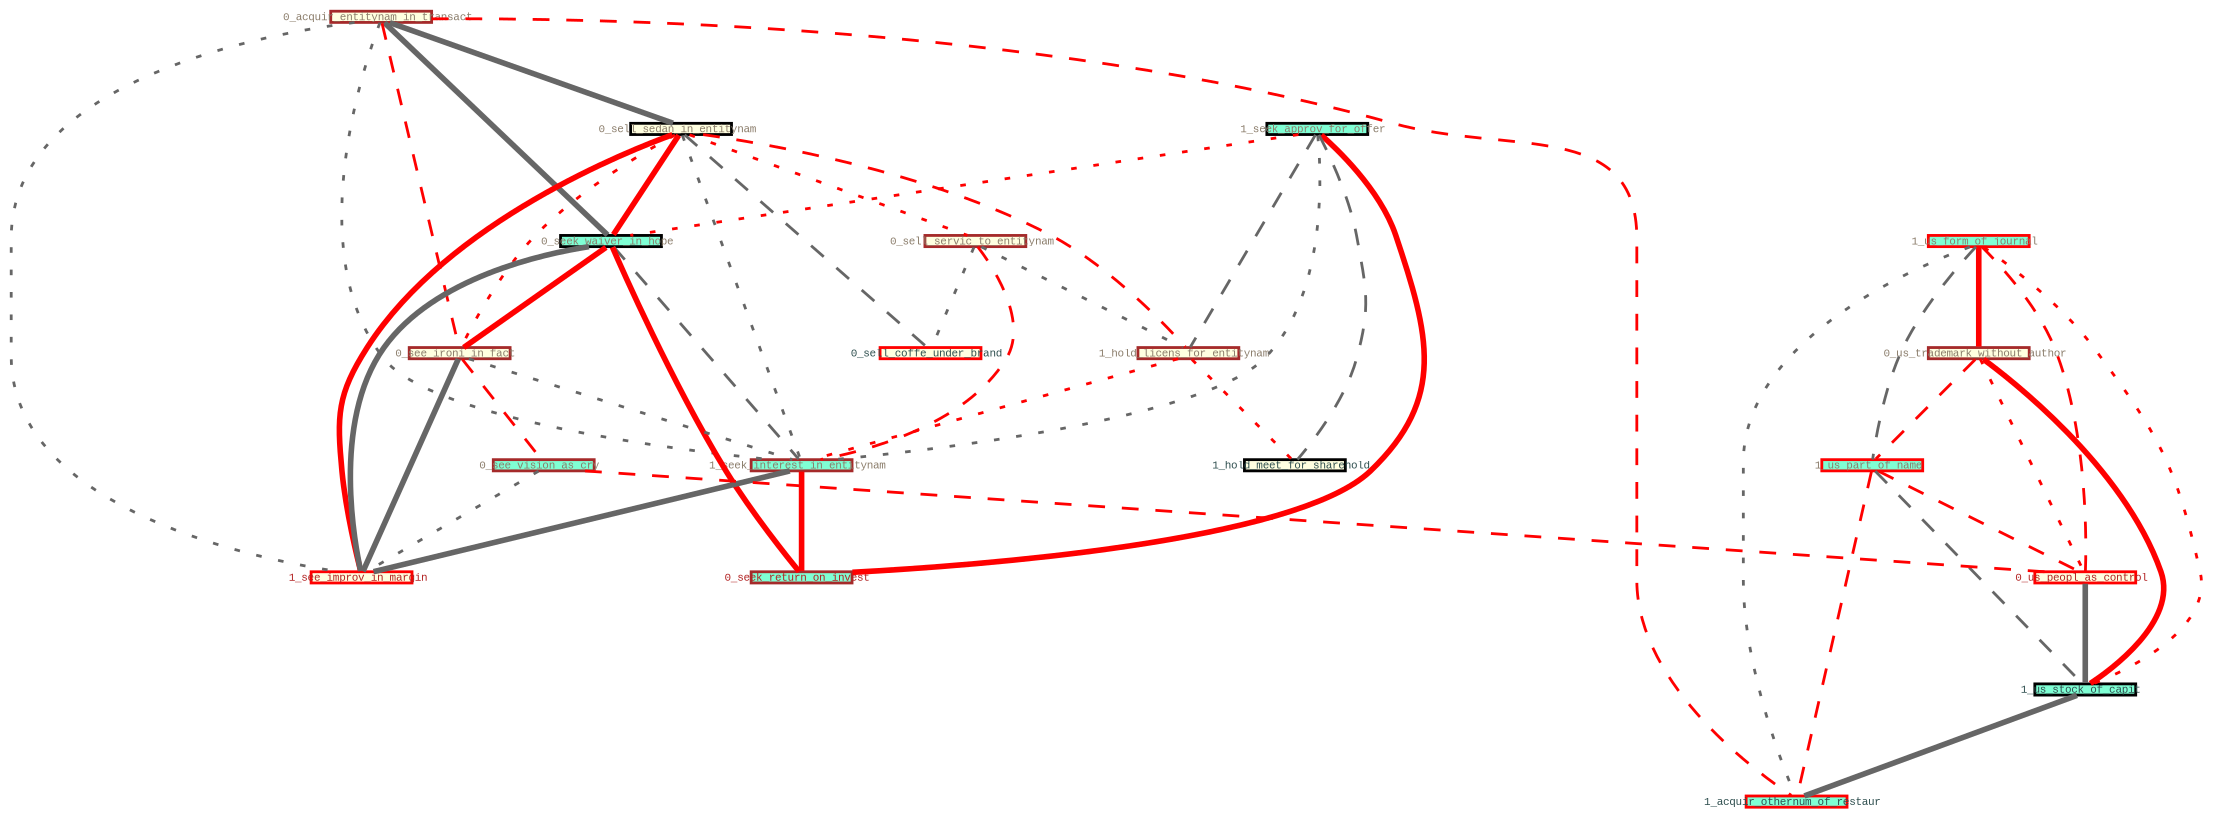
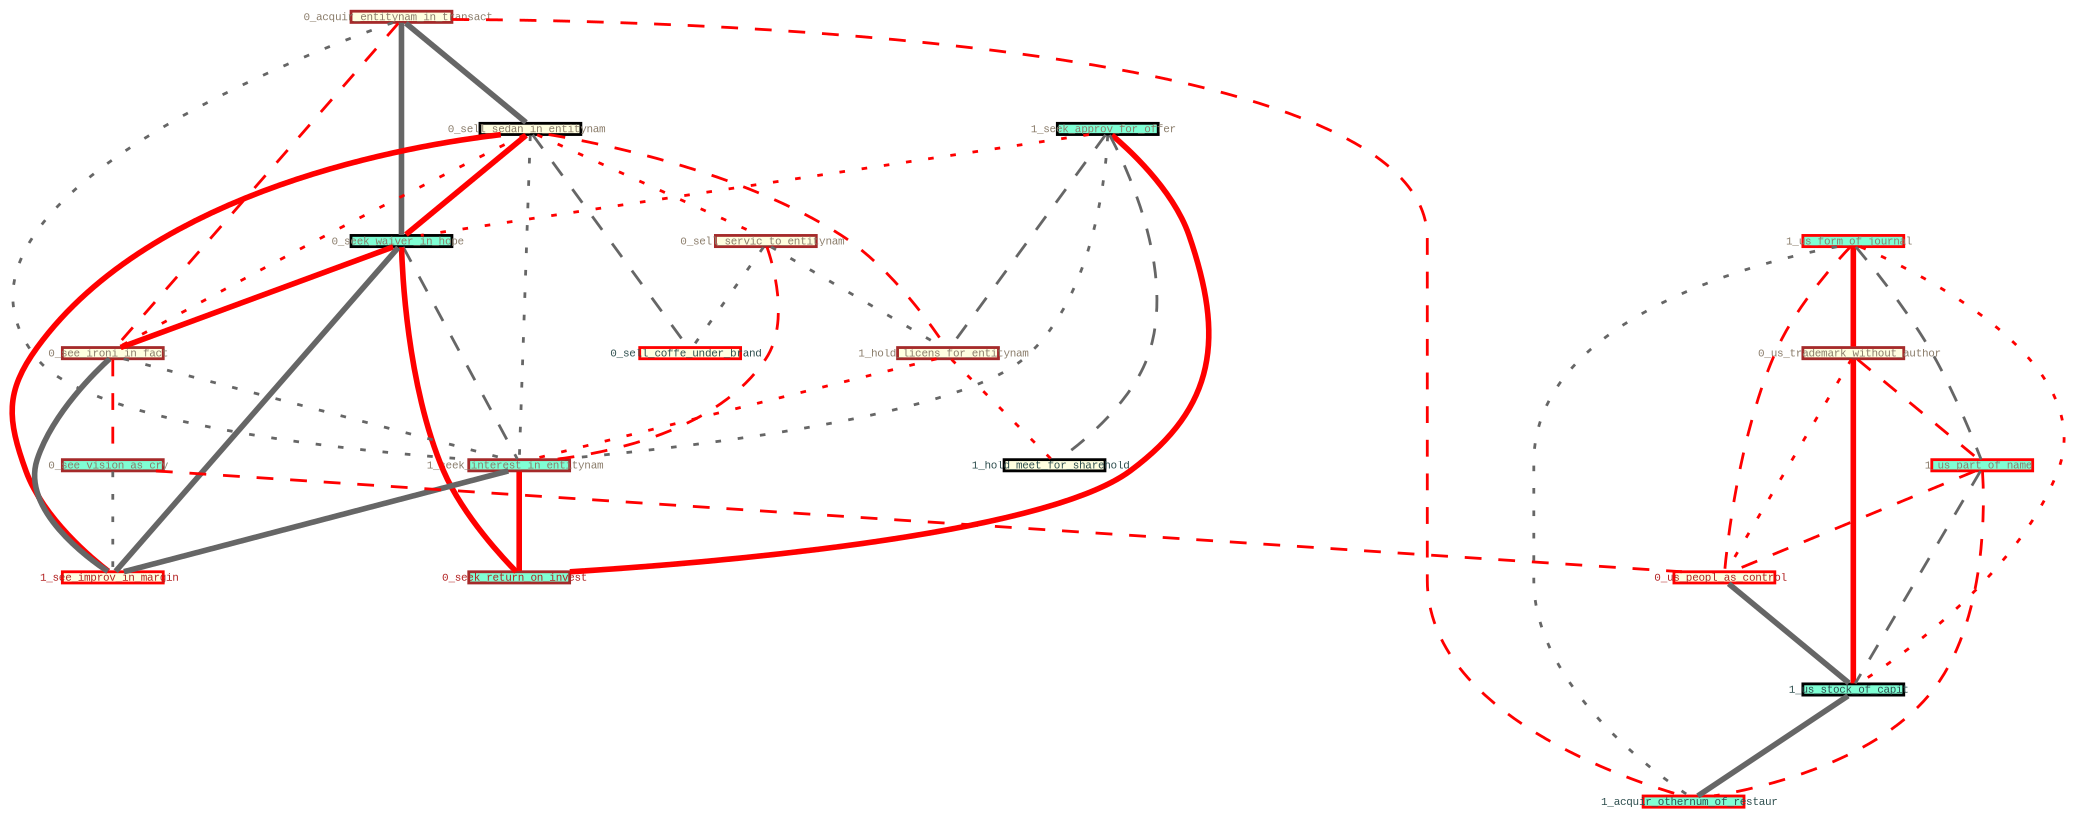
edge "0_acquir_entitynam_in_transact" -- "1_see_improv_in_margin": removed
